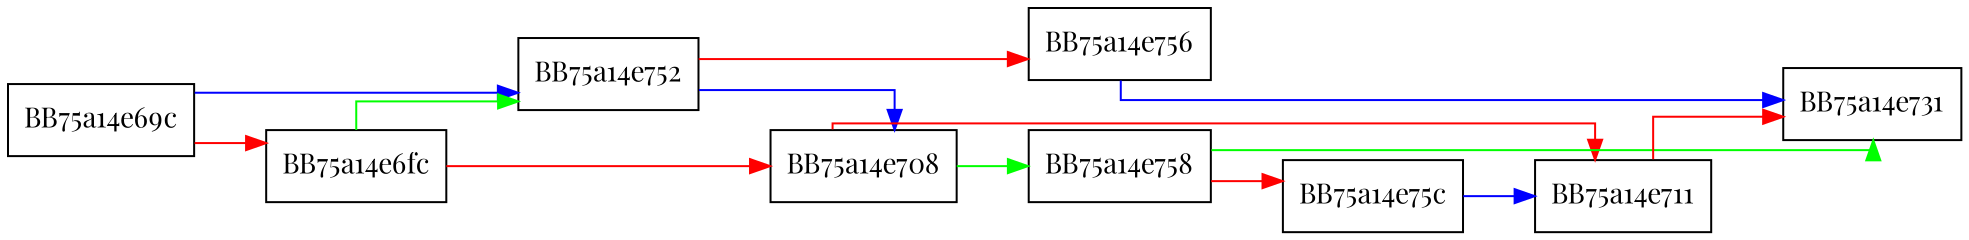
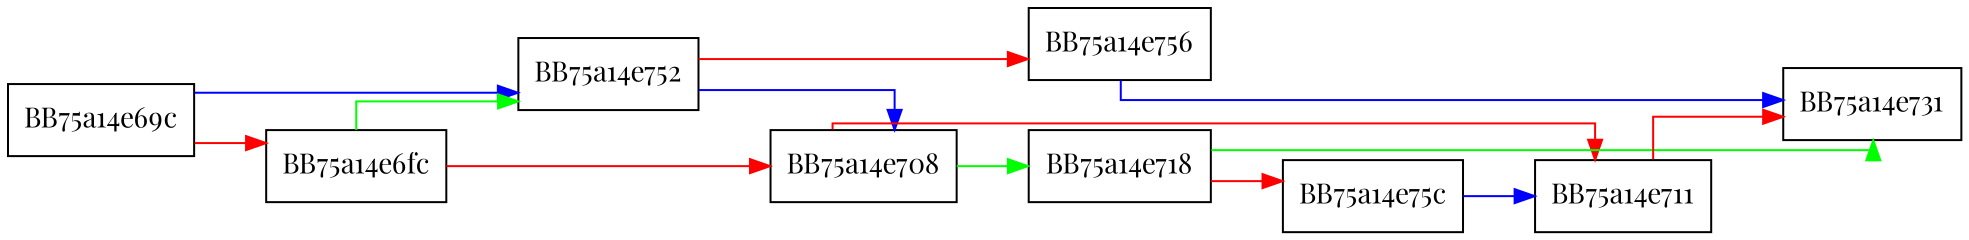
node "BB75a14e758": label "BB75a14e758" -> "BB75a14e718"
